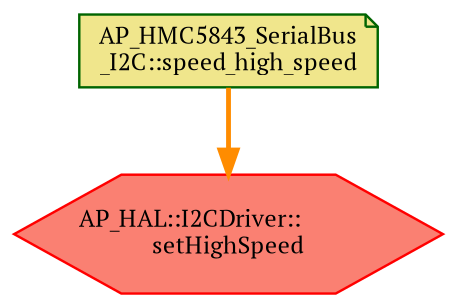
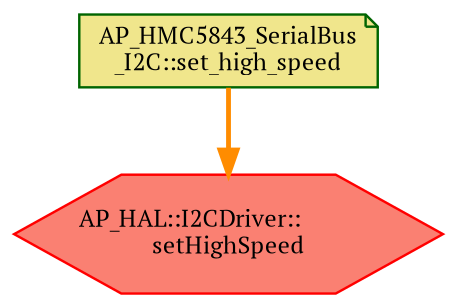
node "AP_HMC5843_SerialBus _I2C::speed_high_speed": label "AP_HMC5843_SerialBus _I2C::speed_high_speed" -> "AP_HMC5843_SerialBus _I2C::set_high_speed"
